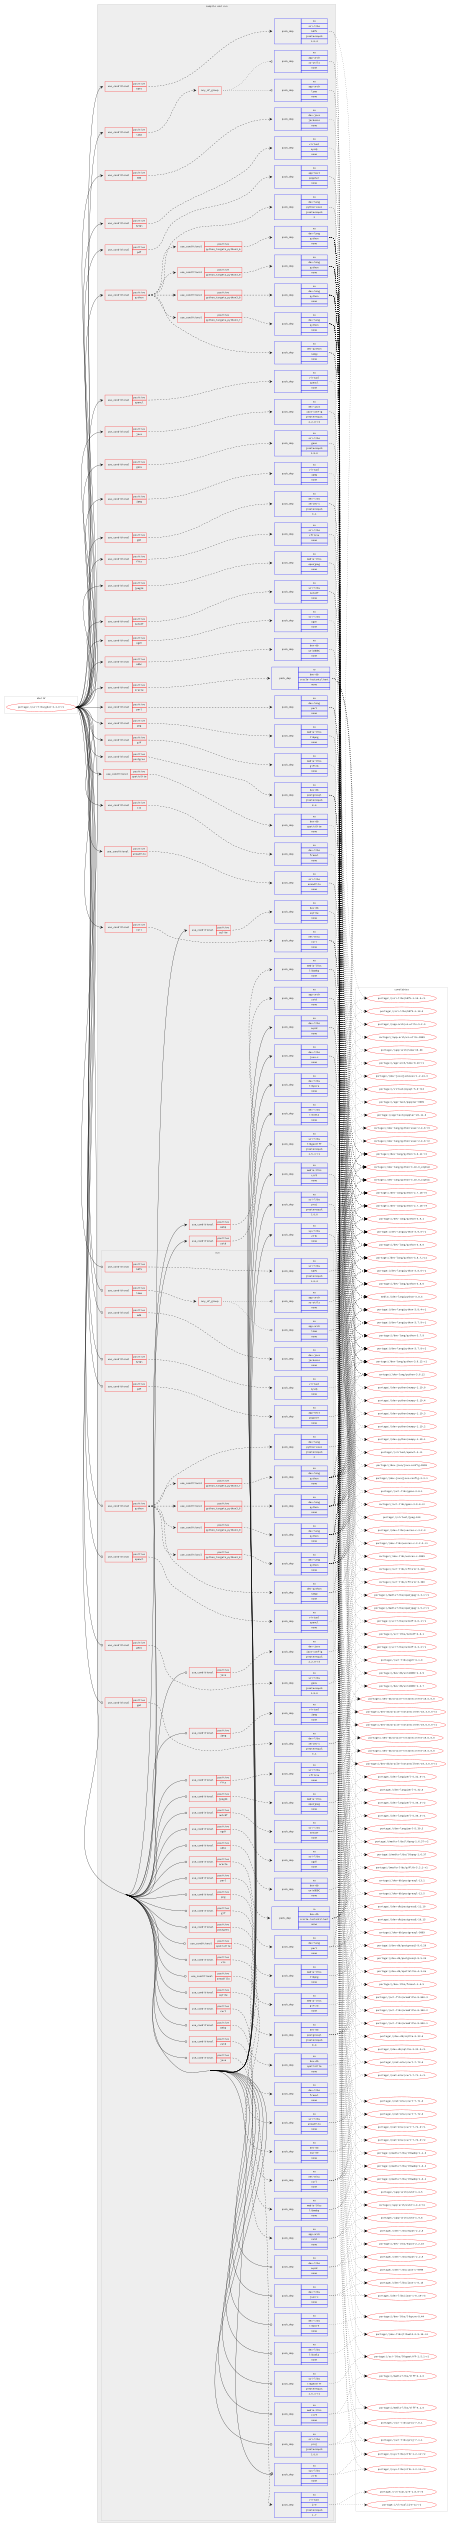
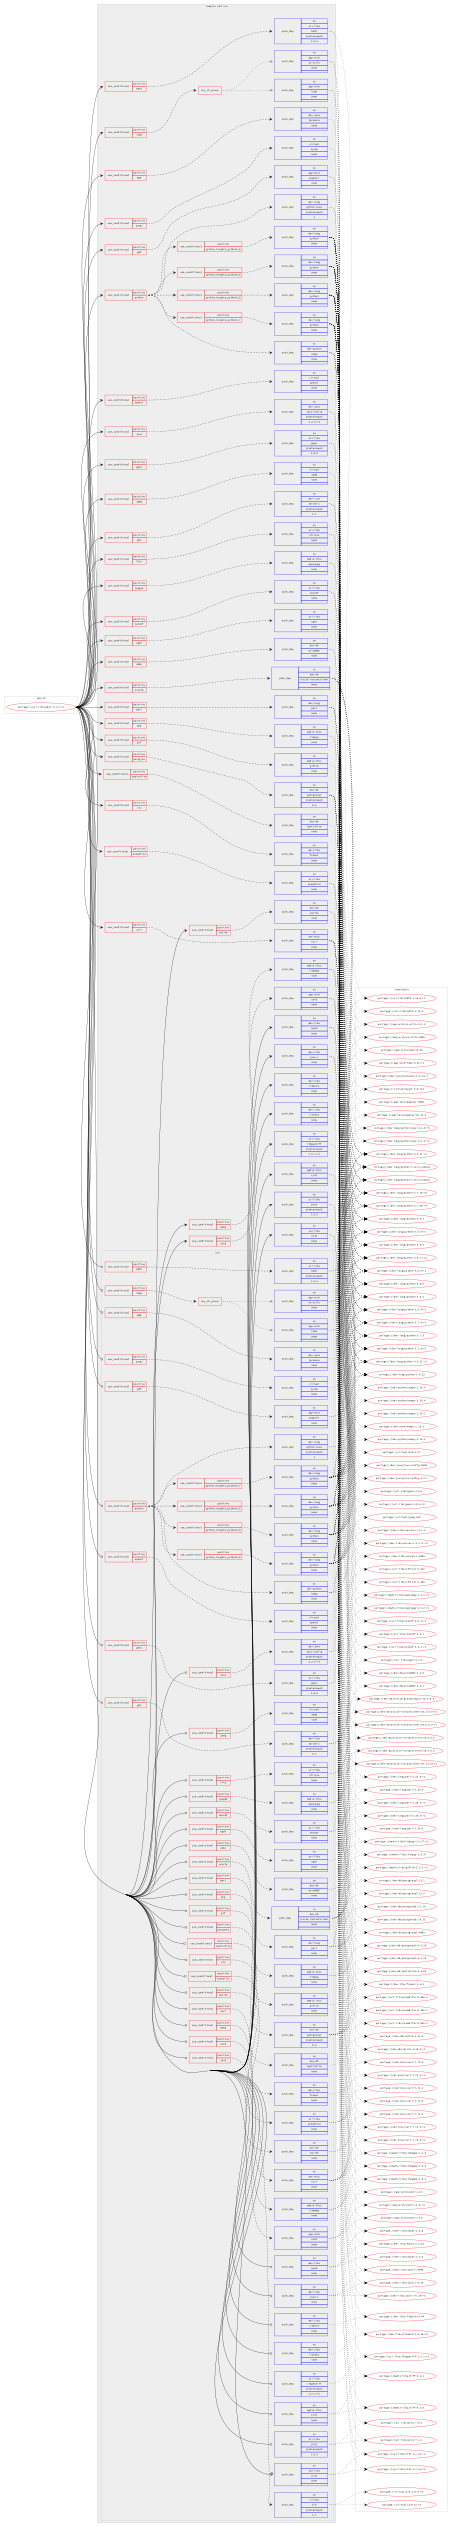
node "media://dev-lang/python-3.8.5": label "media://dev-lang/python-3.8.5" -> "portage://dev-lang/python-3.8.5"
node "portage://dev-python/numpy-1.19.2": label "portage://dev-python/numpy-1.19.2" -> "portage://dev-none/numpy-1.19.2"
node "portage://virtual/opencl-3-r1": label "portage://virtual/opencl-3-r1" -> "portage://virtual/use-3-r1"
node "portage://dev-db/oracle-instantclient-18.5.0.0": label "portage://dev-db/oracle-instantclient-18.5.0.0" -> "portage://dev-db/oracle-greaterequal-18.5.0.0"
node "portage://net-misc/curl-7.71.1": added
